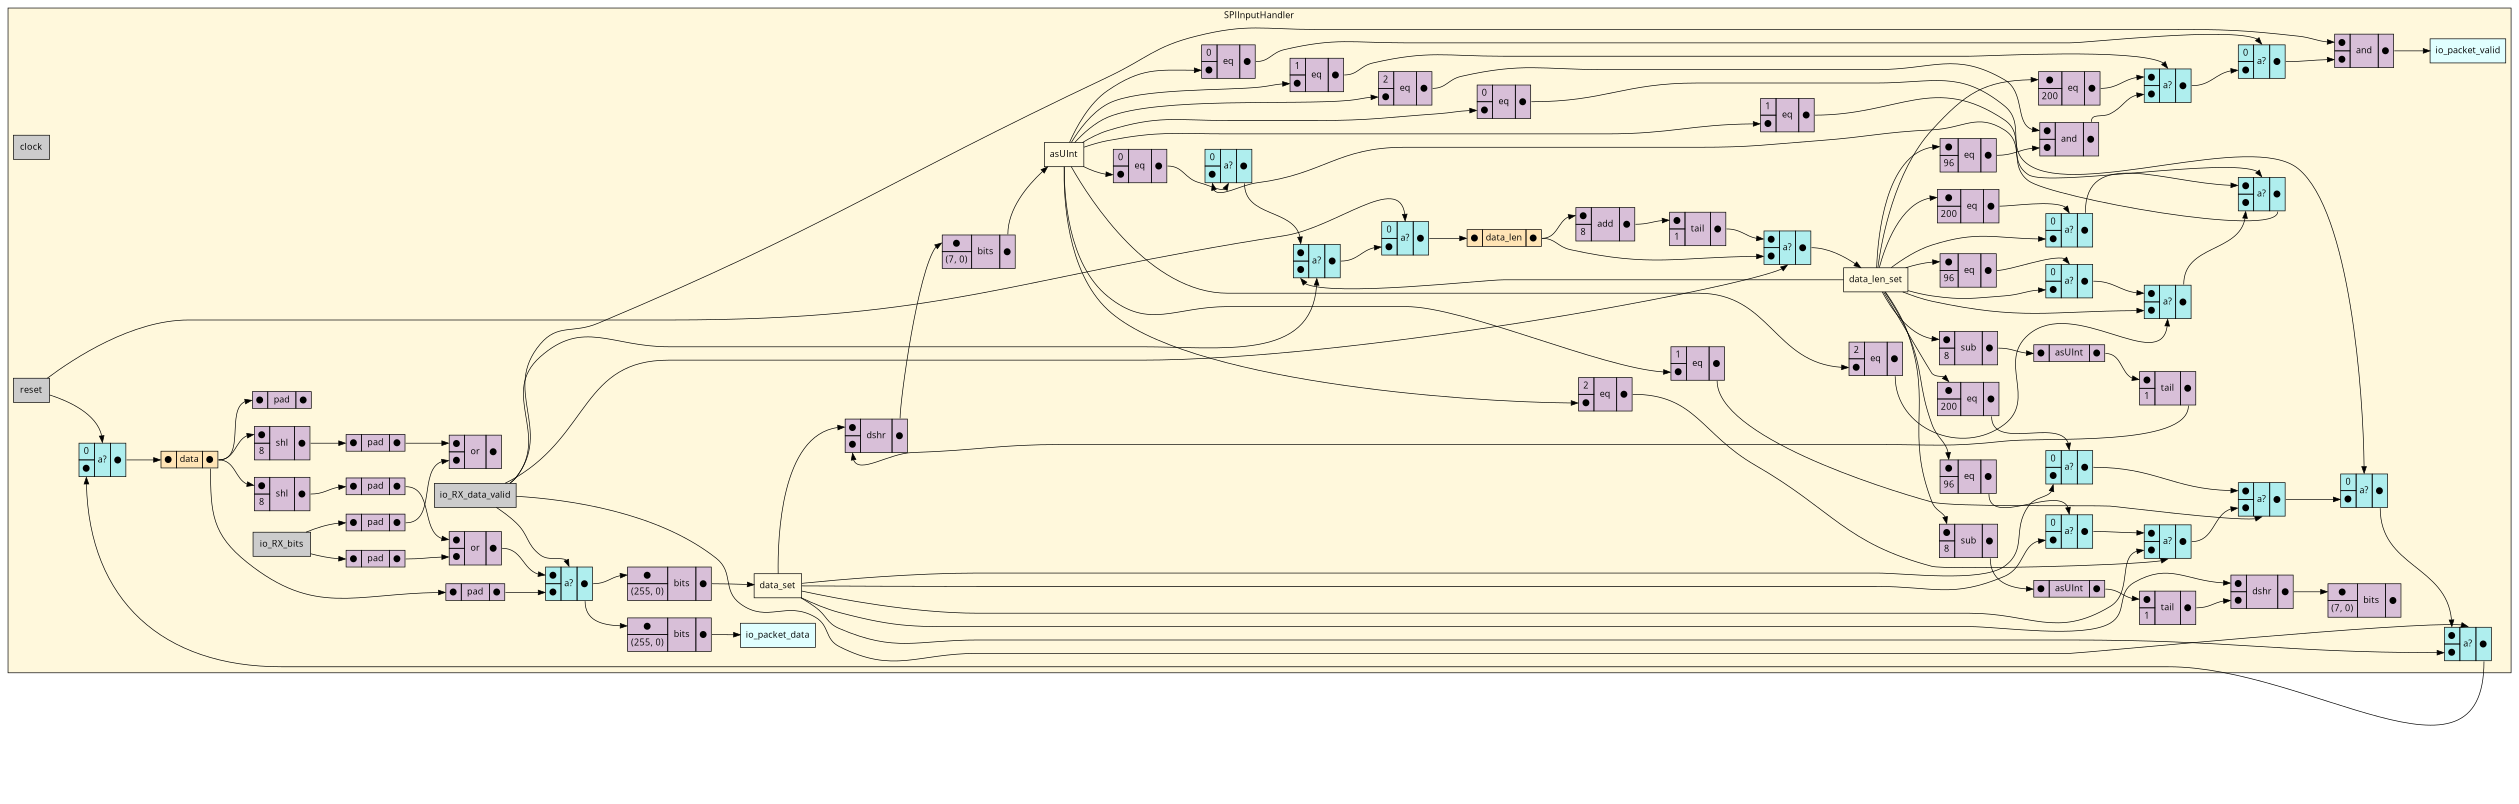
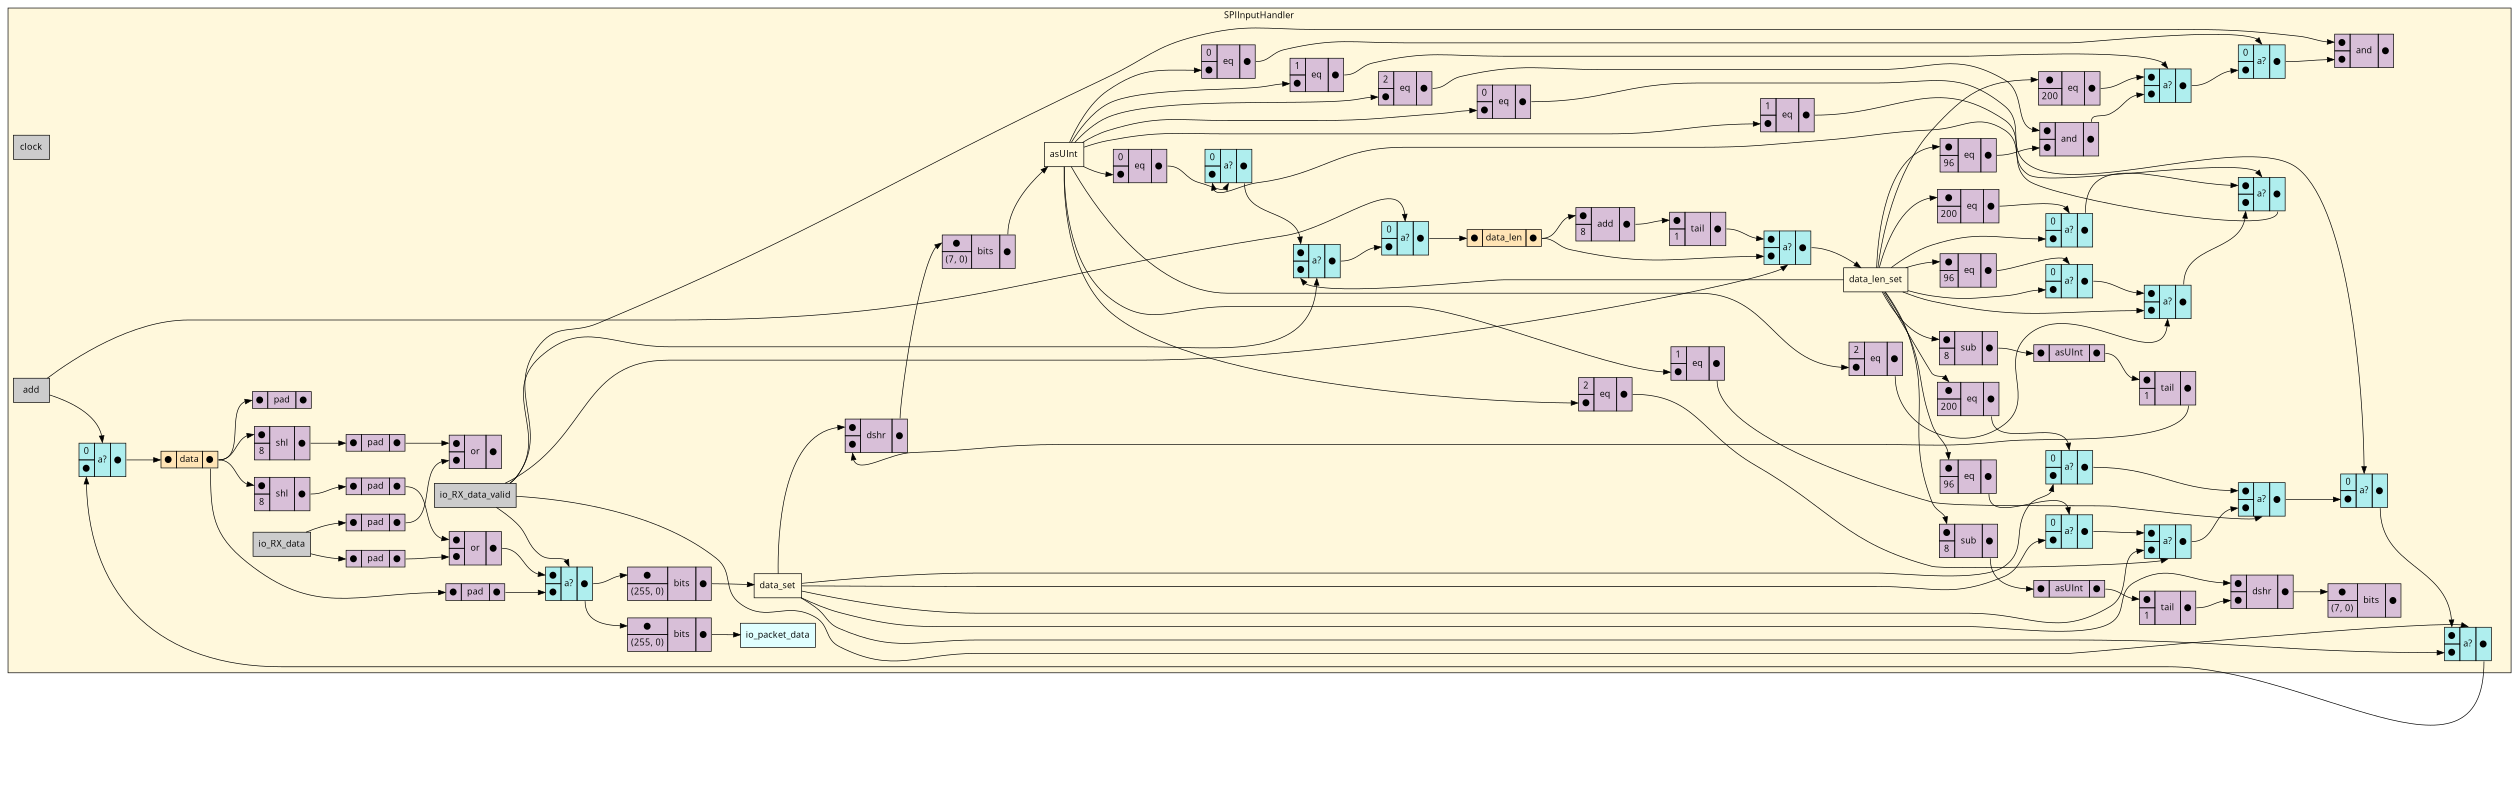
node "io_packet_valid": removed
node "reset": label "reset" -> "add"
node "io_RX_bits": label "io_RX_bits" -> "io_RX_data"
